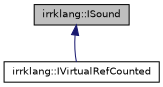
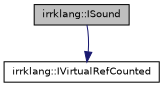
edge "irrklang::IVirtualRefCounted" -> "irrklang::ISound": reversed
